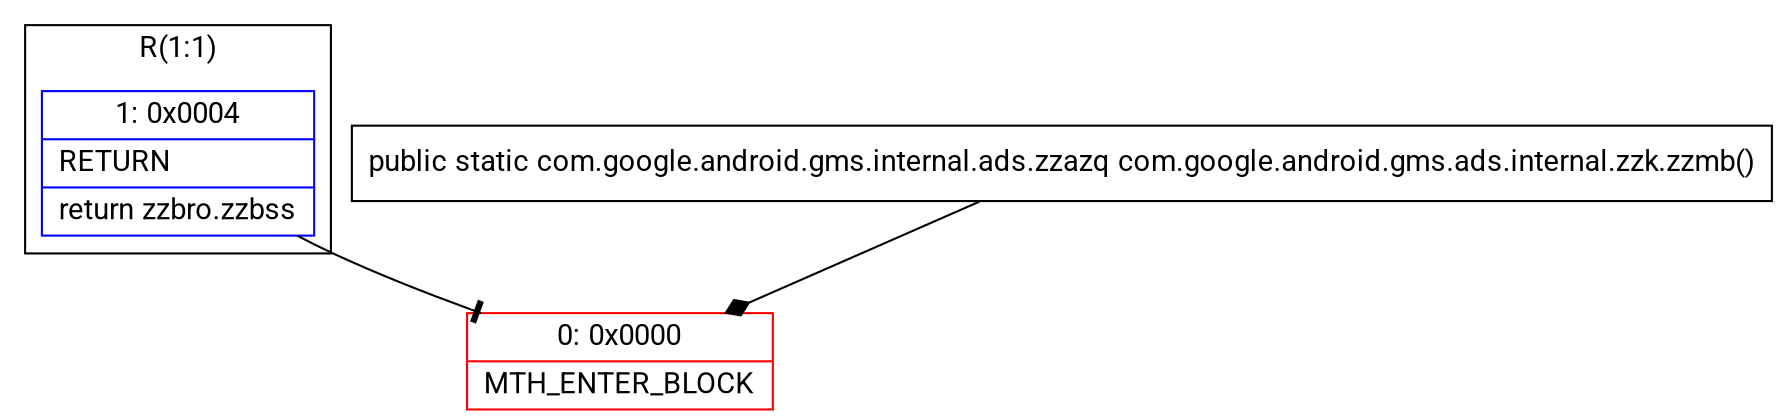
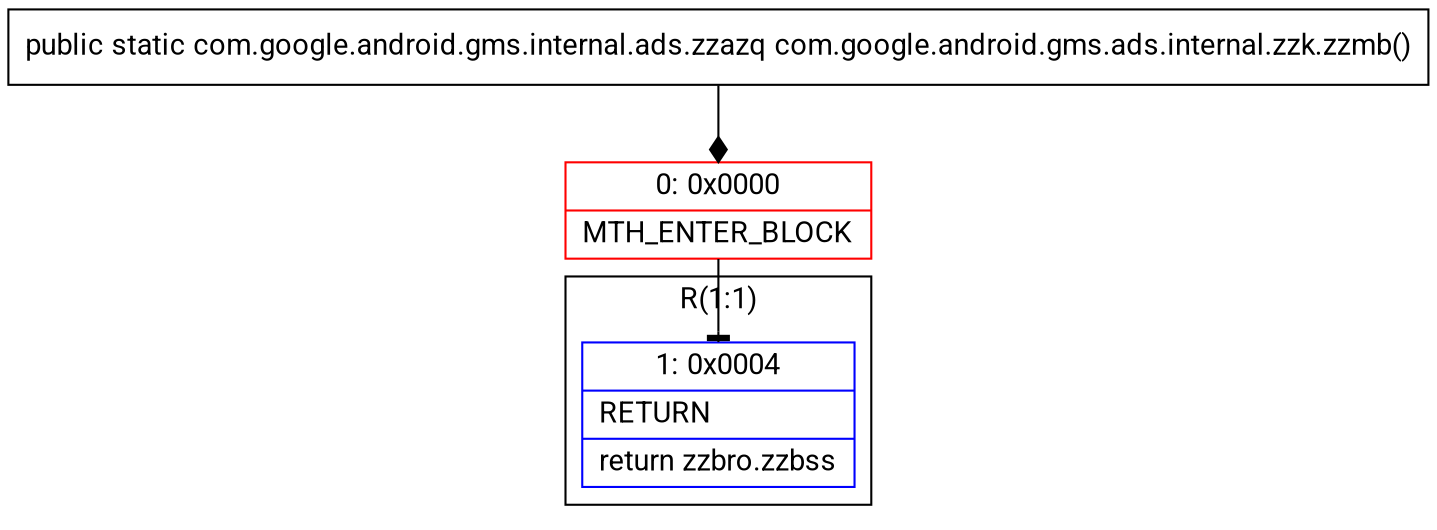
edge "1: 0x0004" -> "0: 0x0000": reversed
